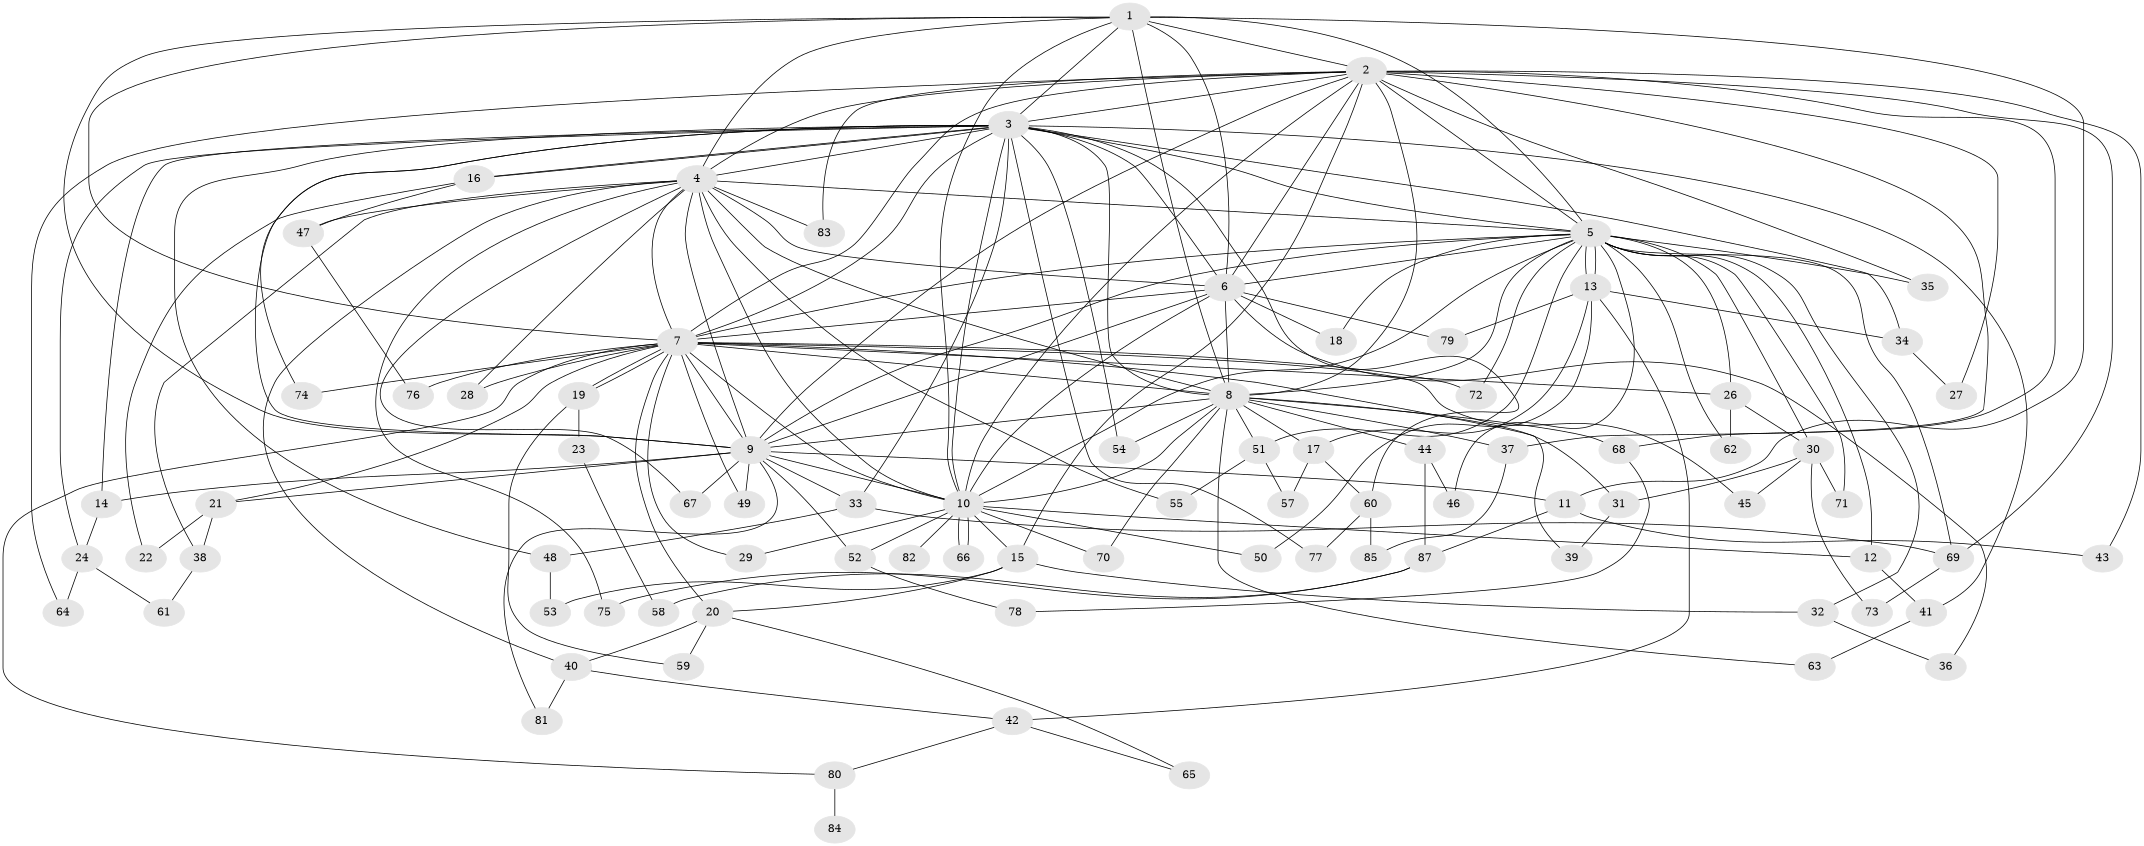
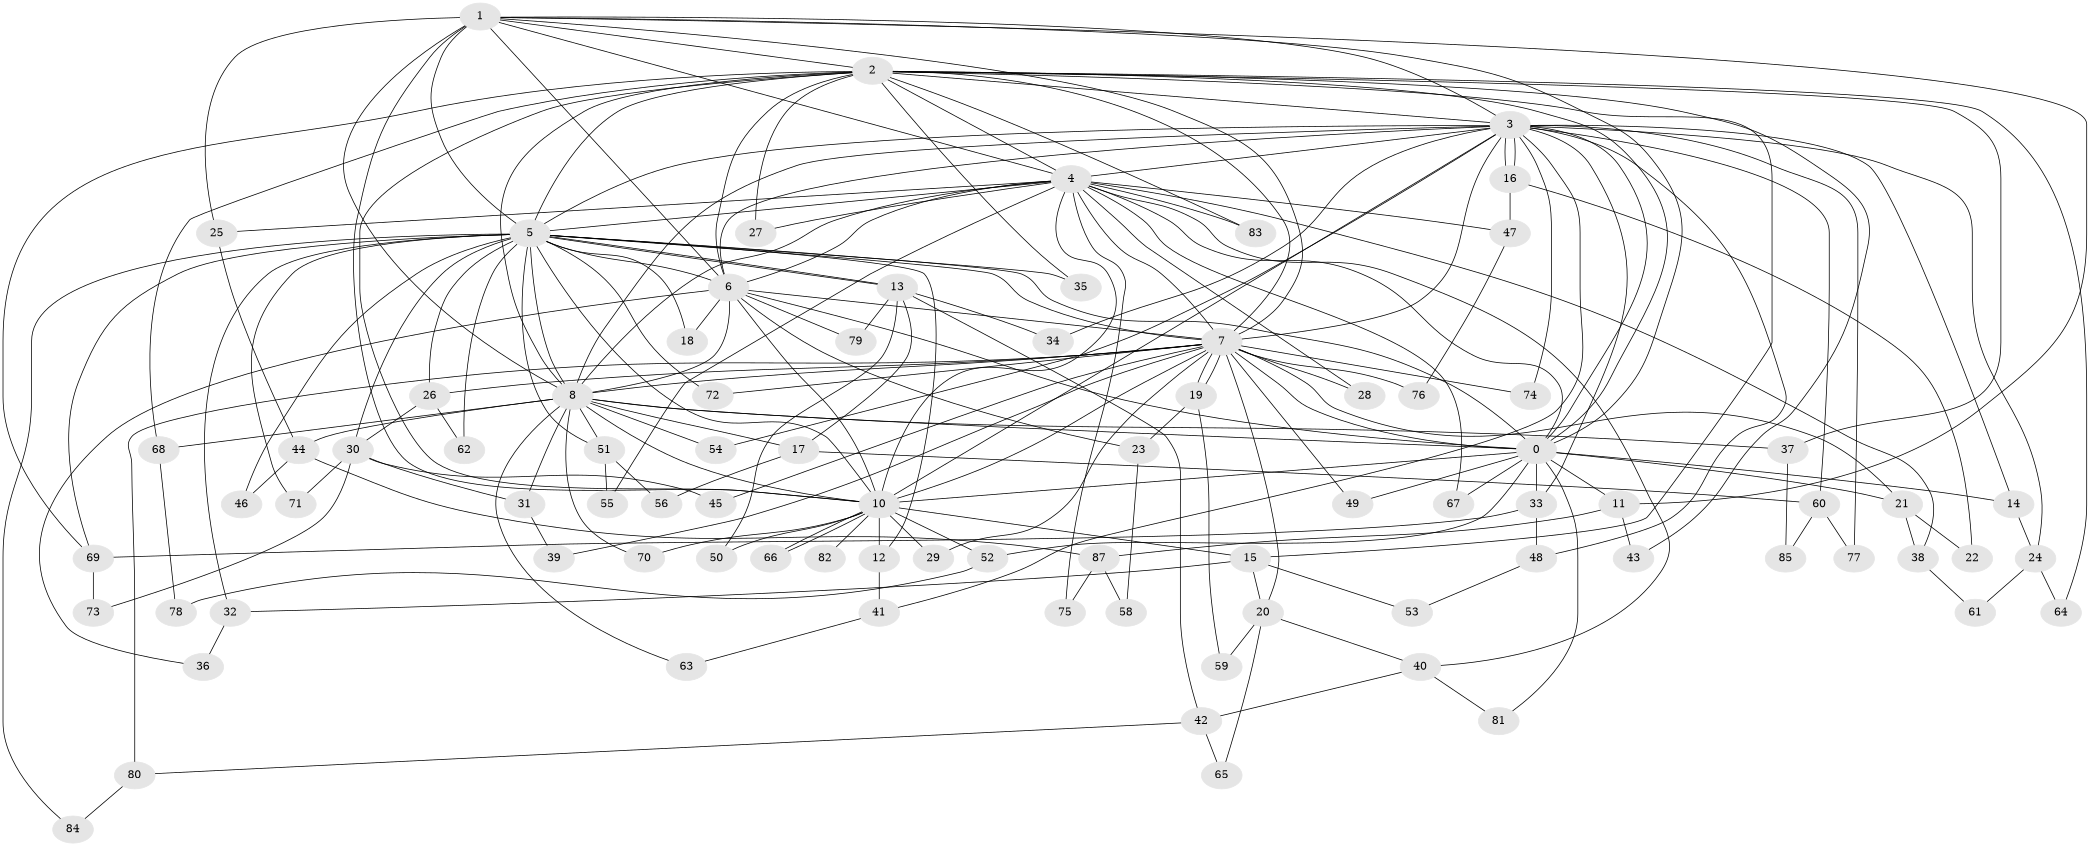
node "25": added
edge "5" -- "84": added
edge "34" -- "27": now "4" -- "27"
edge "6" -- "23": added
node "9": label "9" -> "0"
node "57": label "57" -> "56"
